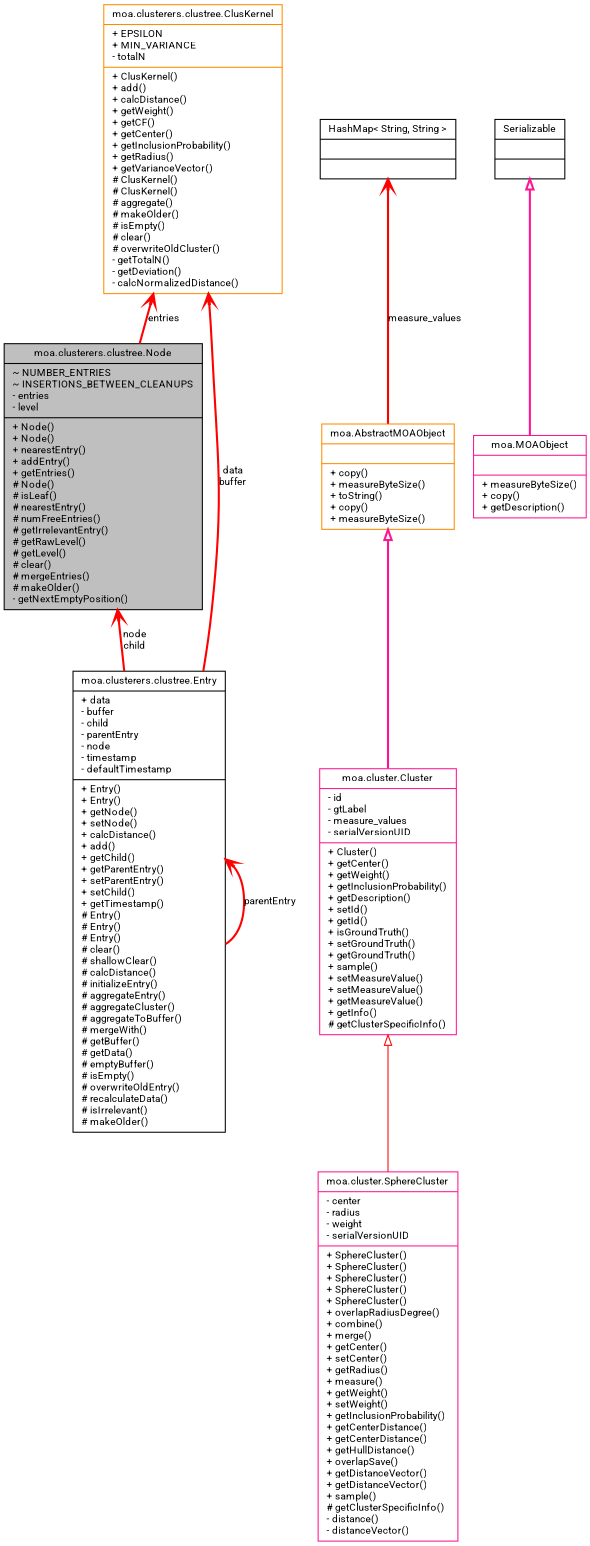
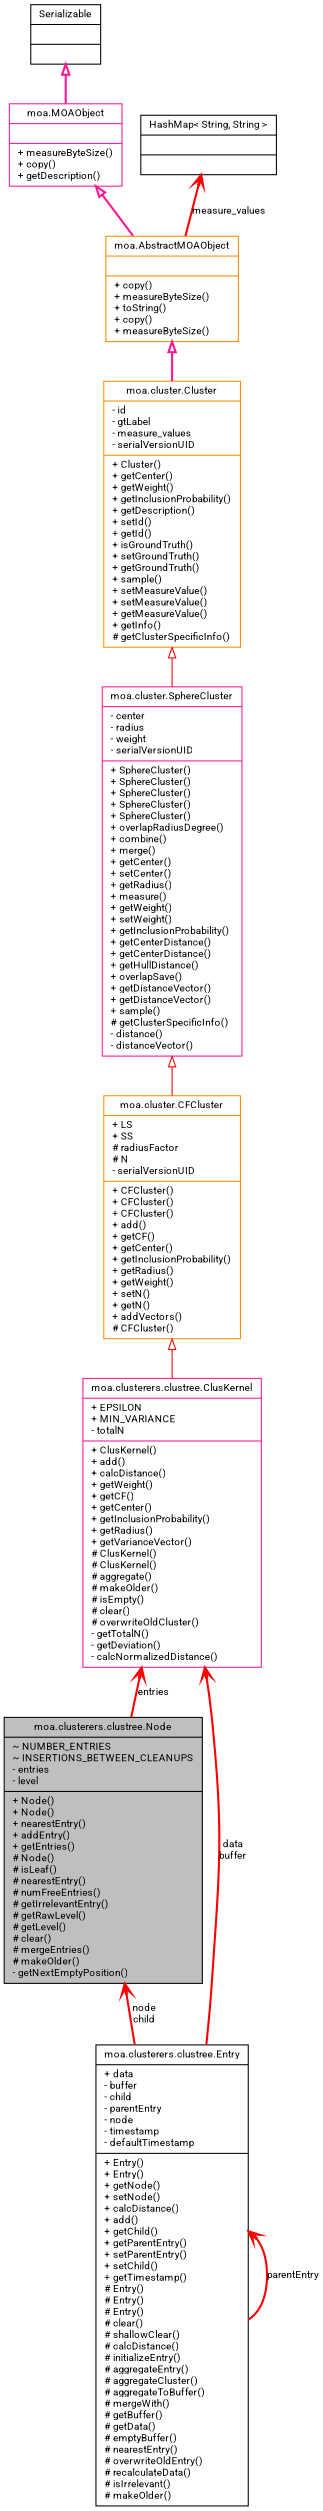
node "moa.clusterers.clustree.ClusKernel": color darkorange -> deeppink
edge "moa.AbstractMOAObject" -> "moa.MOAObject": added
node "moa.cluster.Cluster": color deeppink -> darkorange
node "moa.clusterers.clustree.Entry": text "# isEmpty()" -> "# nearestEntry()"
node "moa.cluster.CFCluster": added
